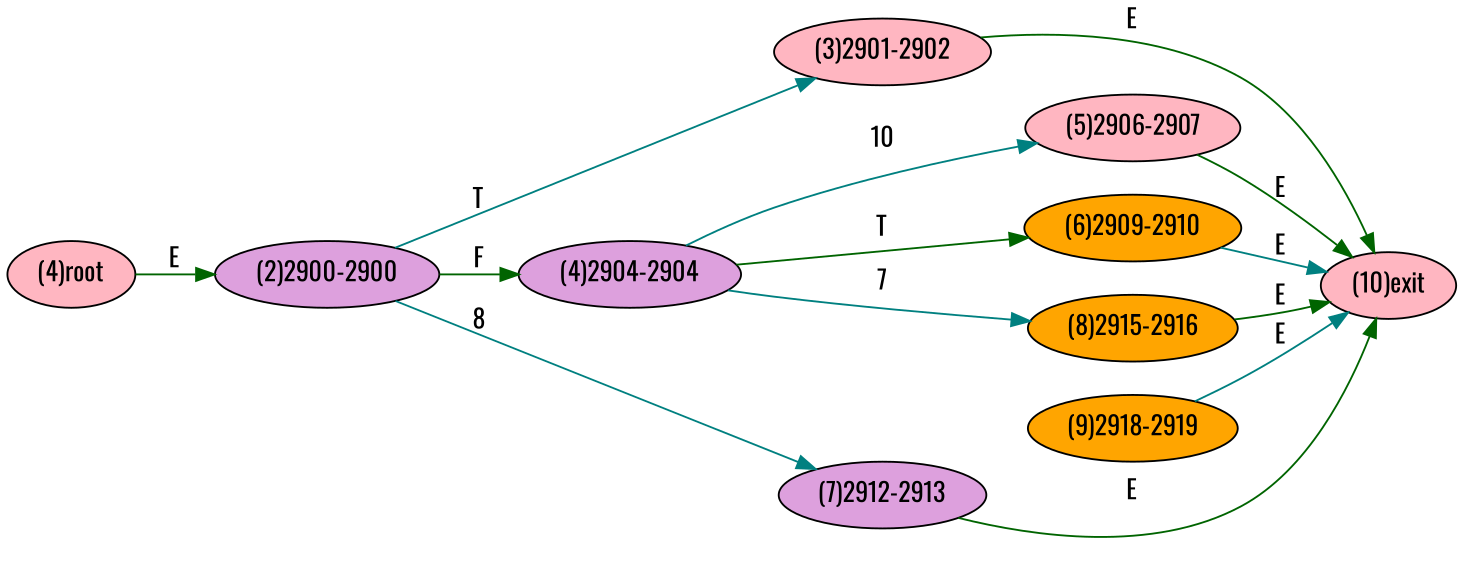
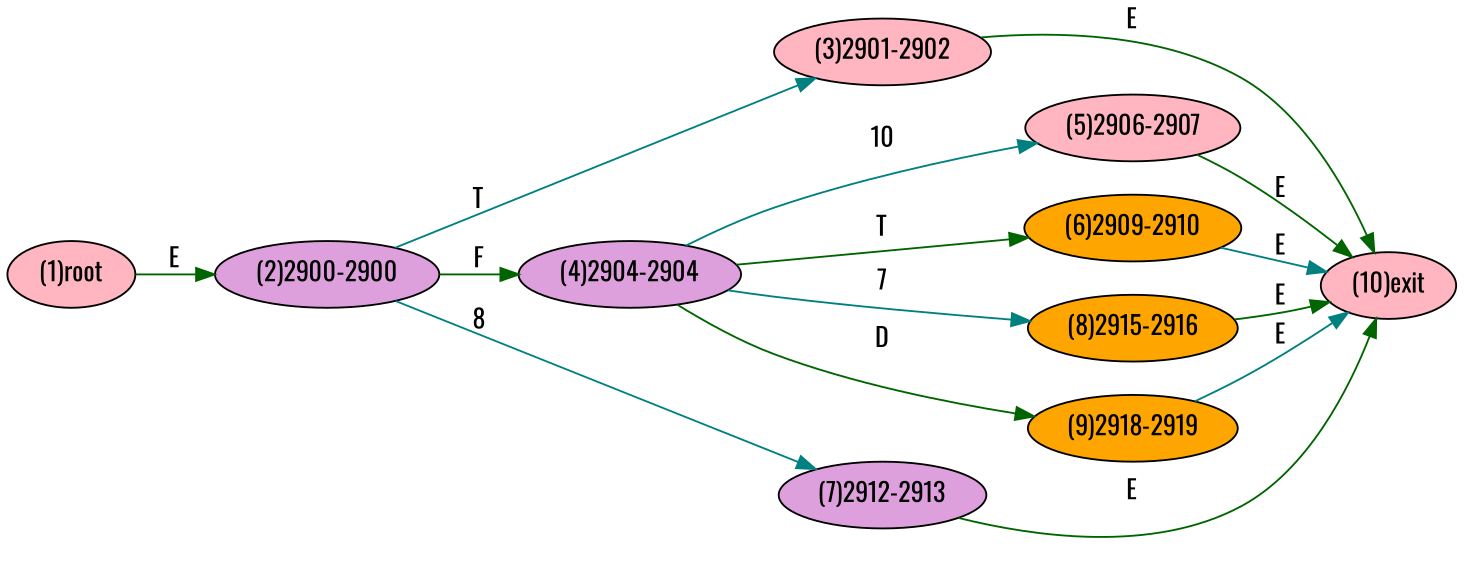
node "(4)root": label "(4)root" -> "(1)root"
edge "(4)2904-2904" -> "(9)2918-2919": added, label "D"
